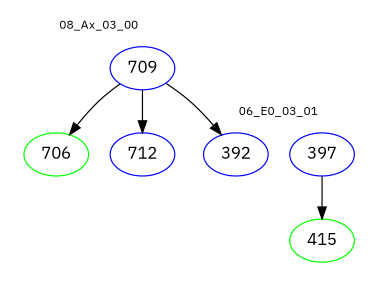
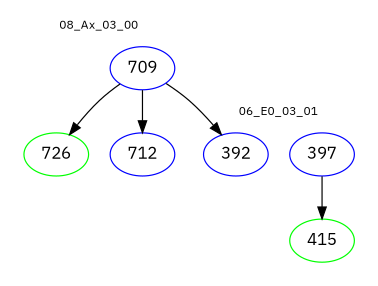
node "706": label "706" -> "726"
